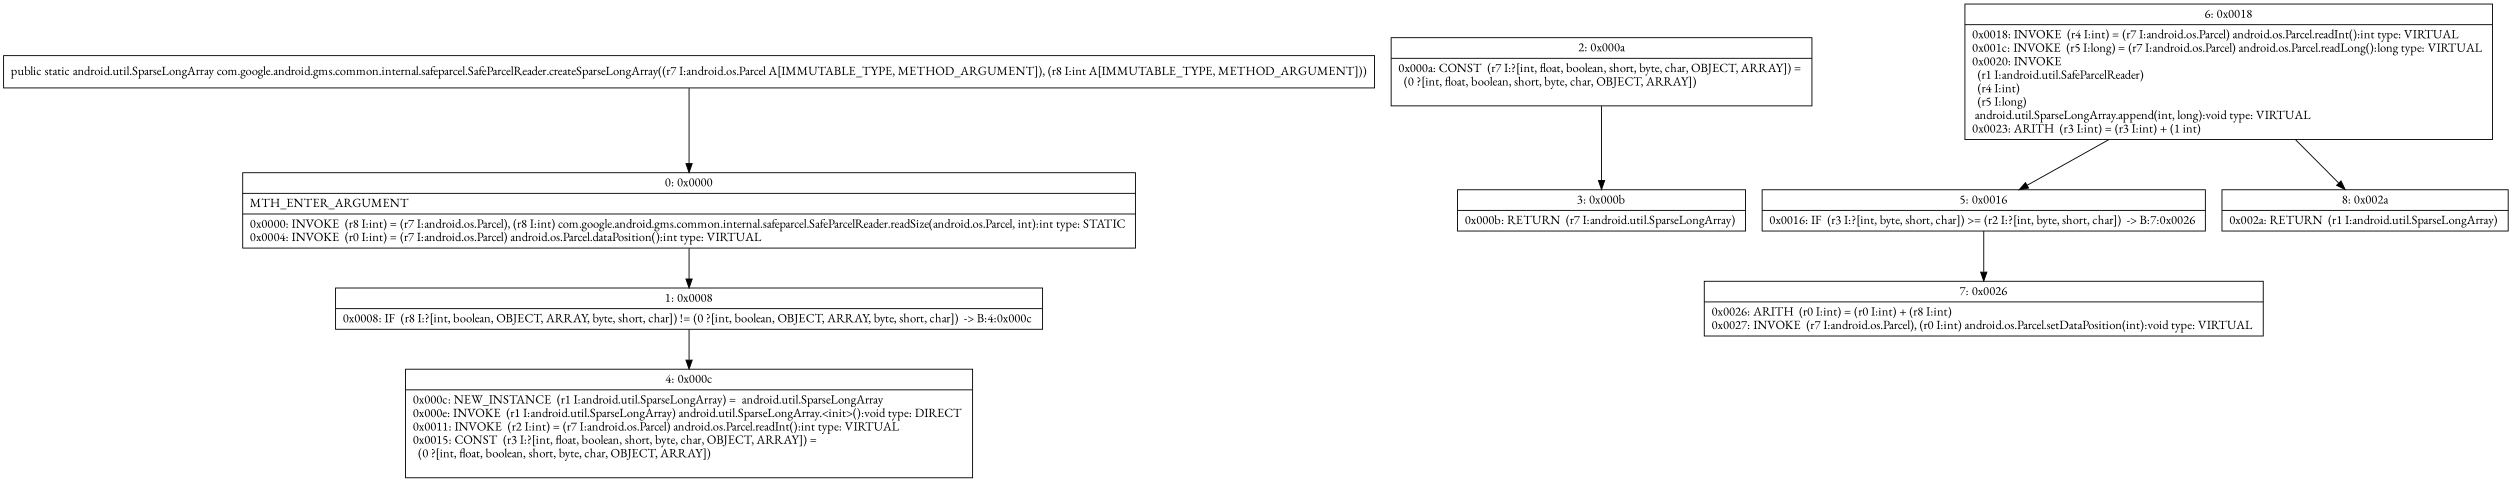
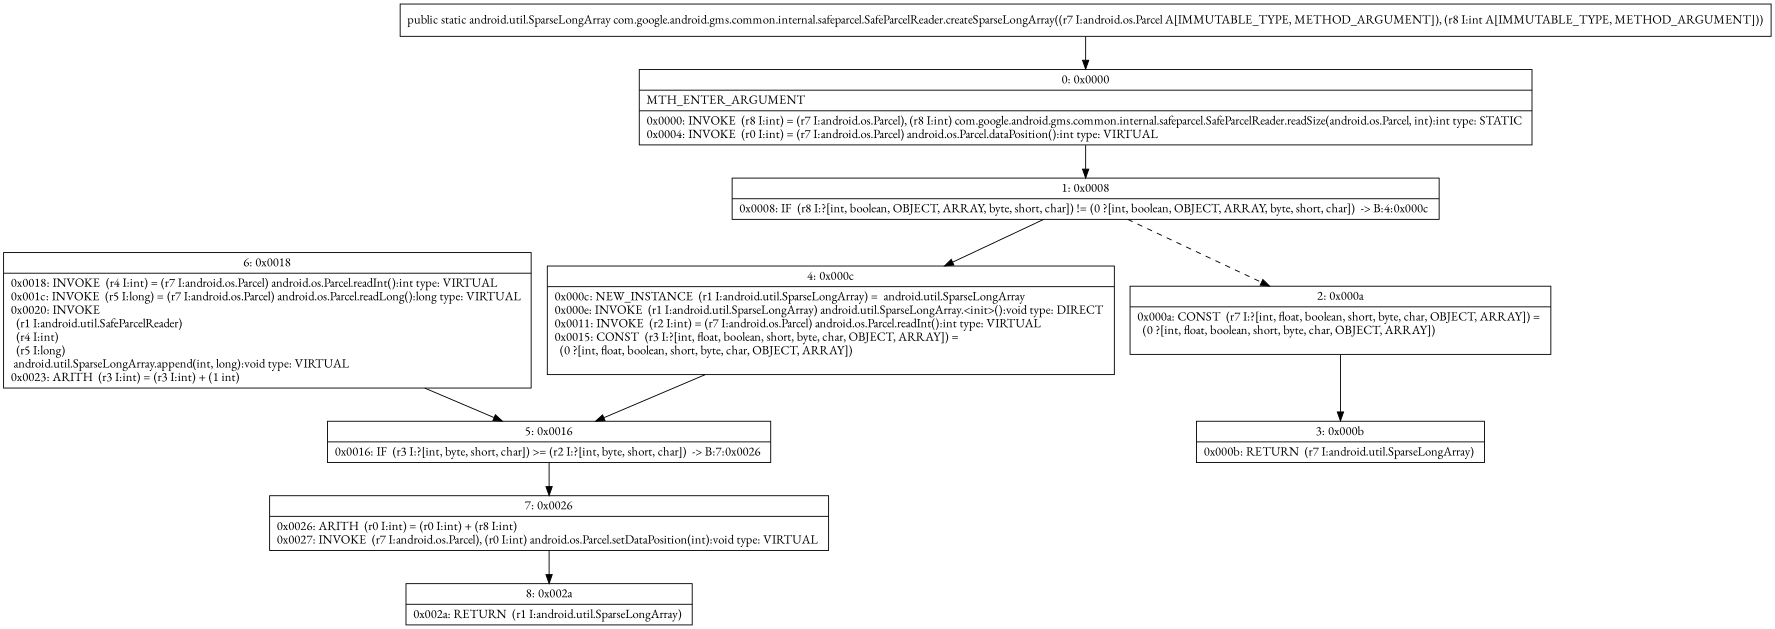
edge "6: 0x0018" -> "8: 0x002a": now "7: 0x0026" -> "8: 0x002a"
edge "1: 0x0008" -> "2: 0x000a": added
edge "4: 0x000c" -> "5: 0x0016": added
